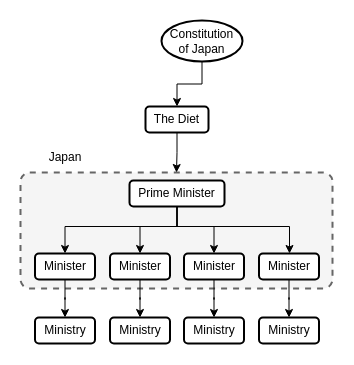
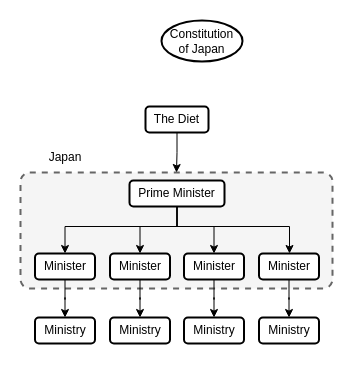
edge "Constitution of Japan" -> "The Diet": removed
